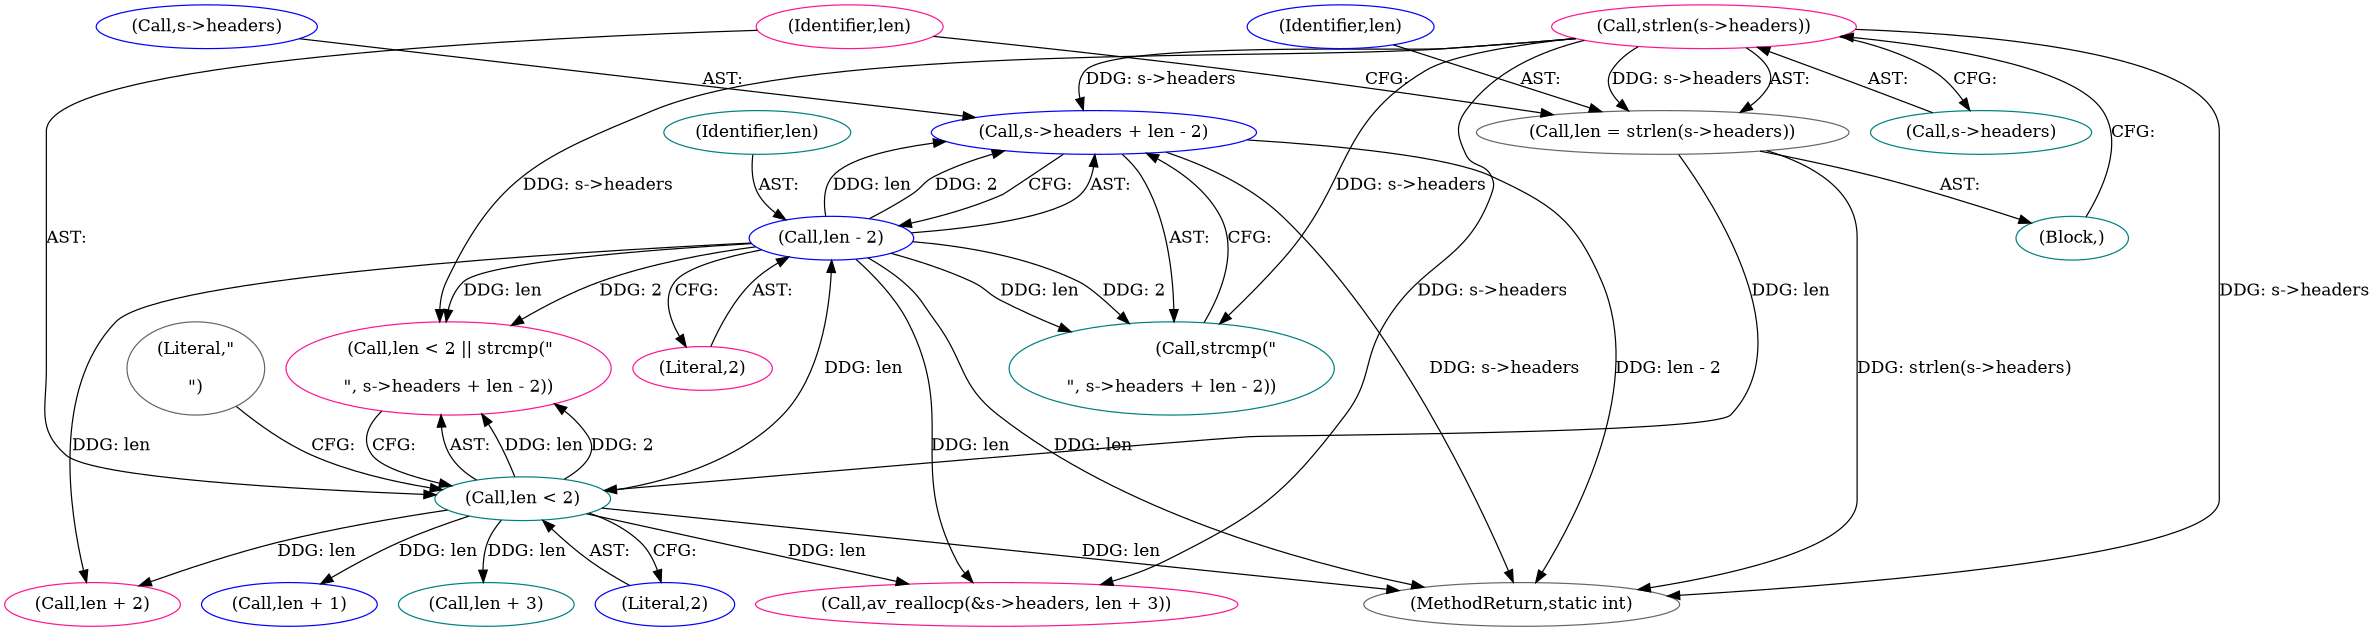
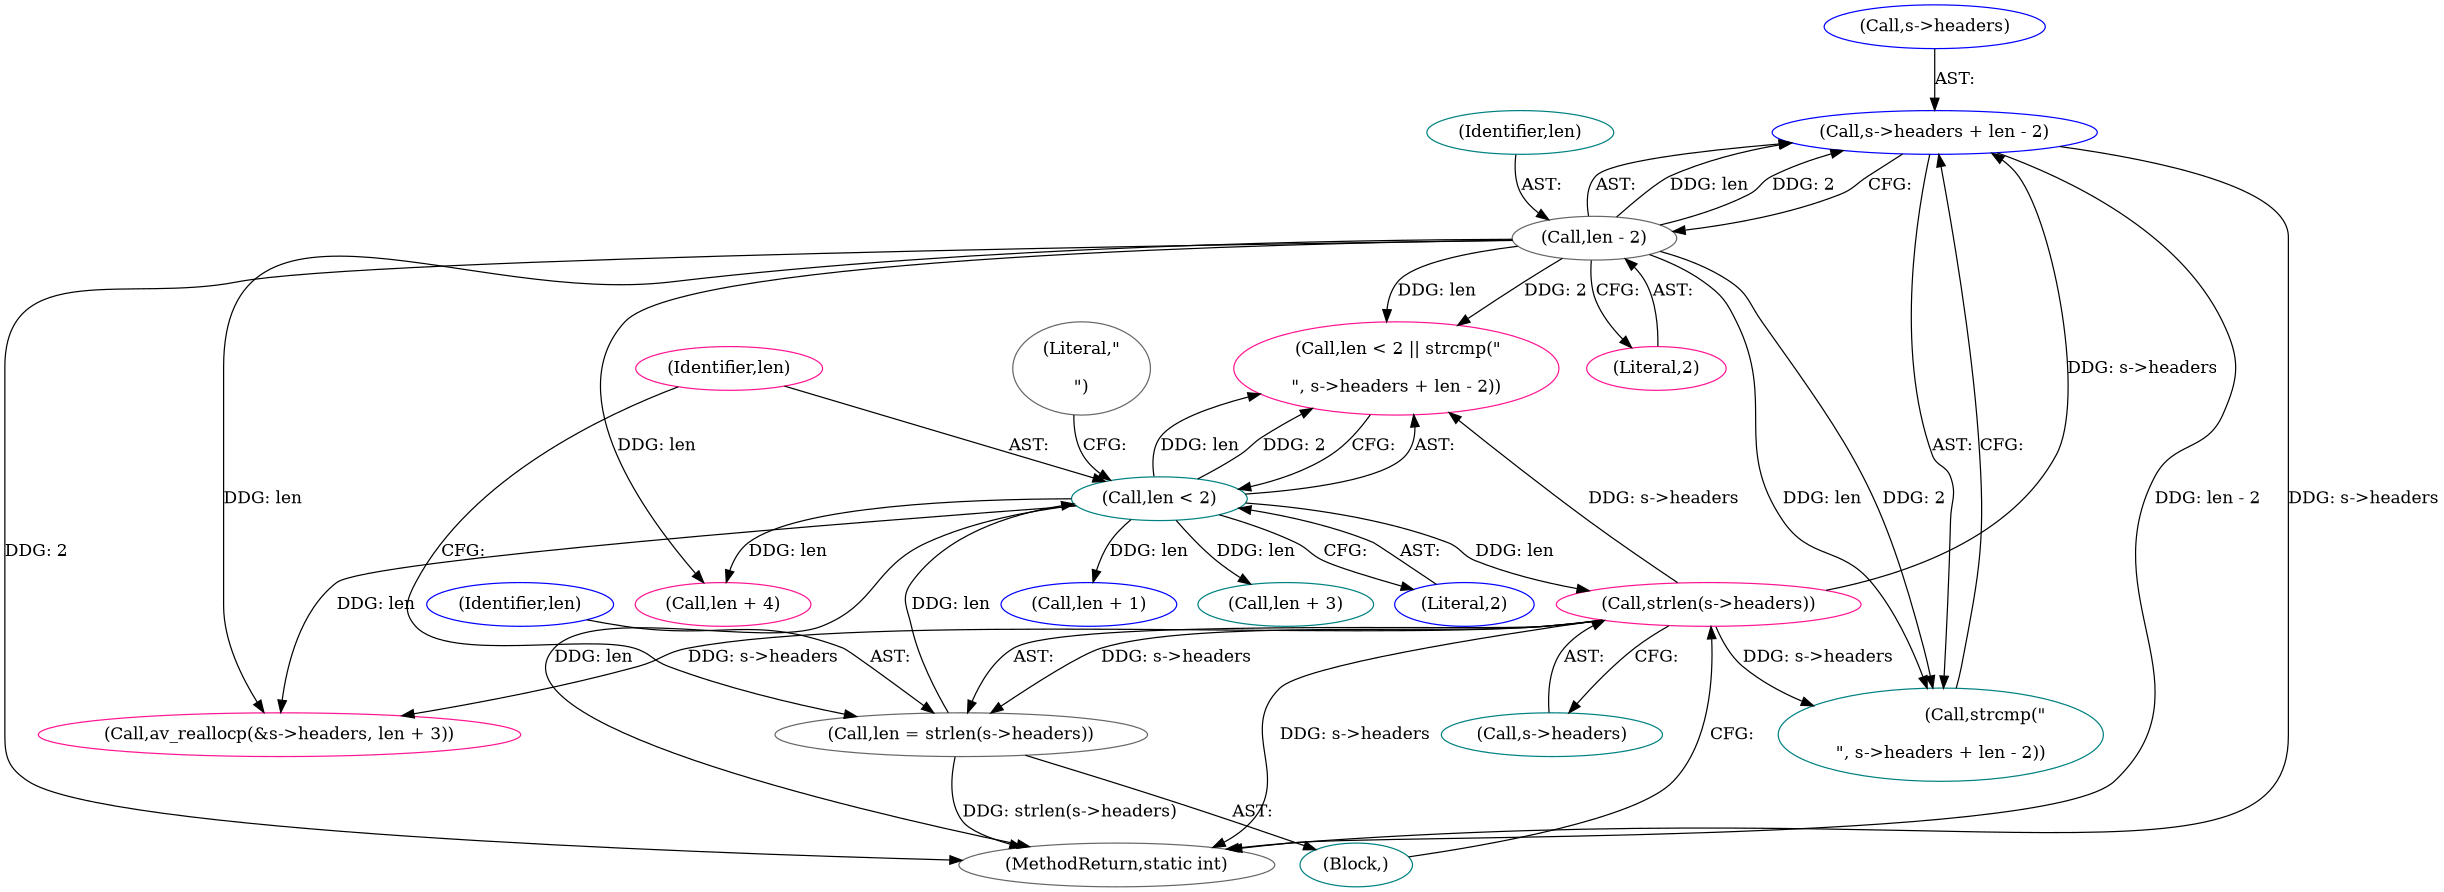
node "(Call,len - 2)": color blue -> gray40
edge "(Call,len < 2)" -> "(Call,len - 2)": now "(Call,len < 2)" -> "(Call,strlen(s->headers))"
edge "(Call,len - 2)" -> "(MethodReturn,static int)": label "DDG: len" -> "DDG: 2"
node "(Call,len + 2)": label "(Call,len + 2)" -> "(Call,len + 4)"
